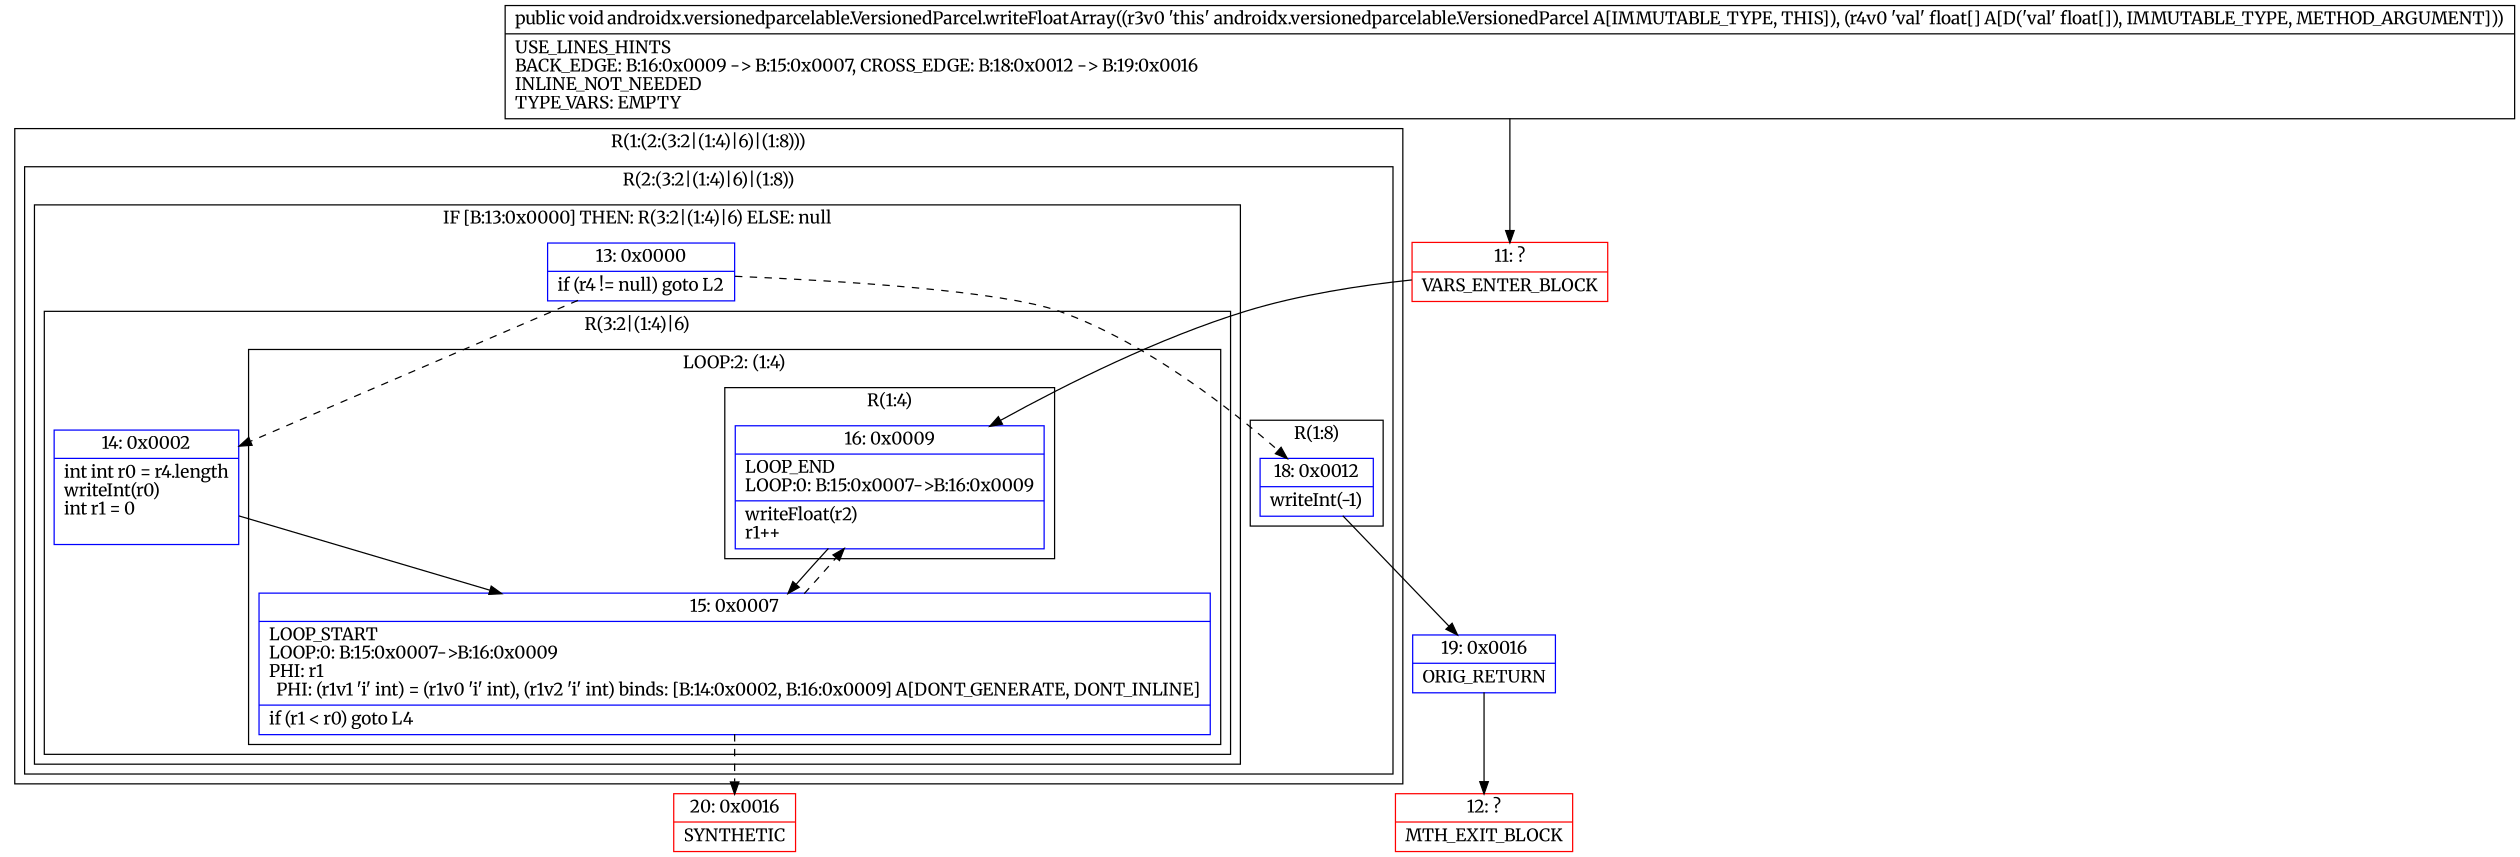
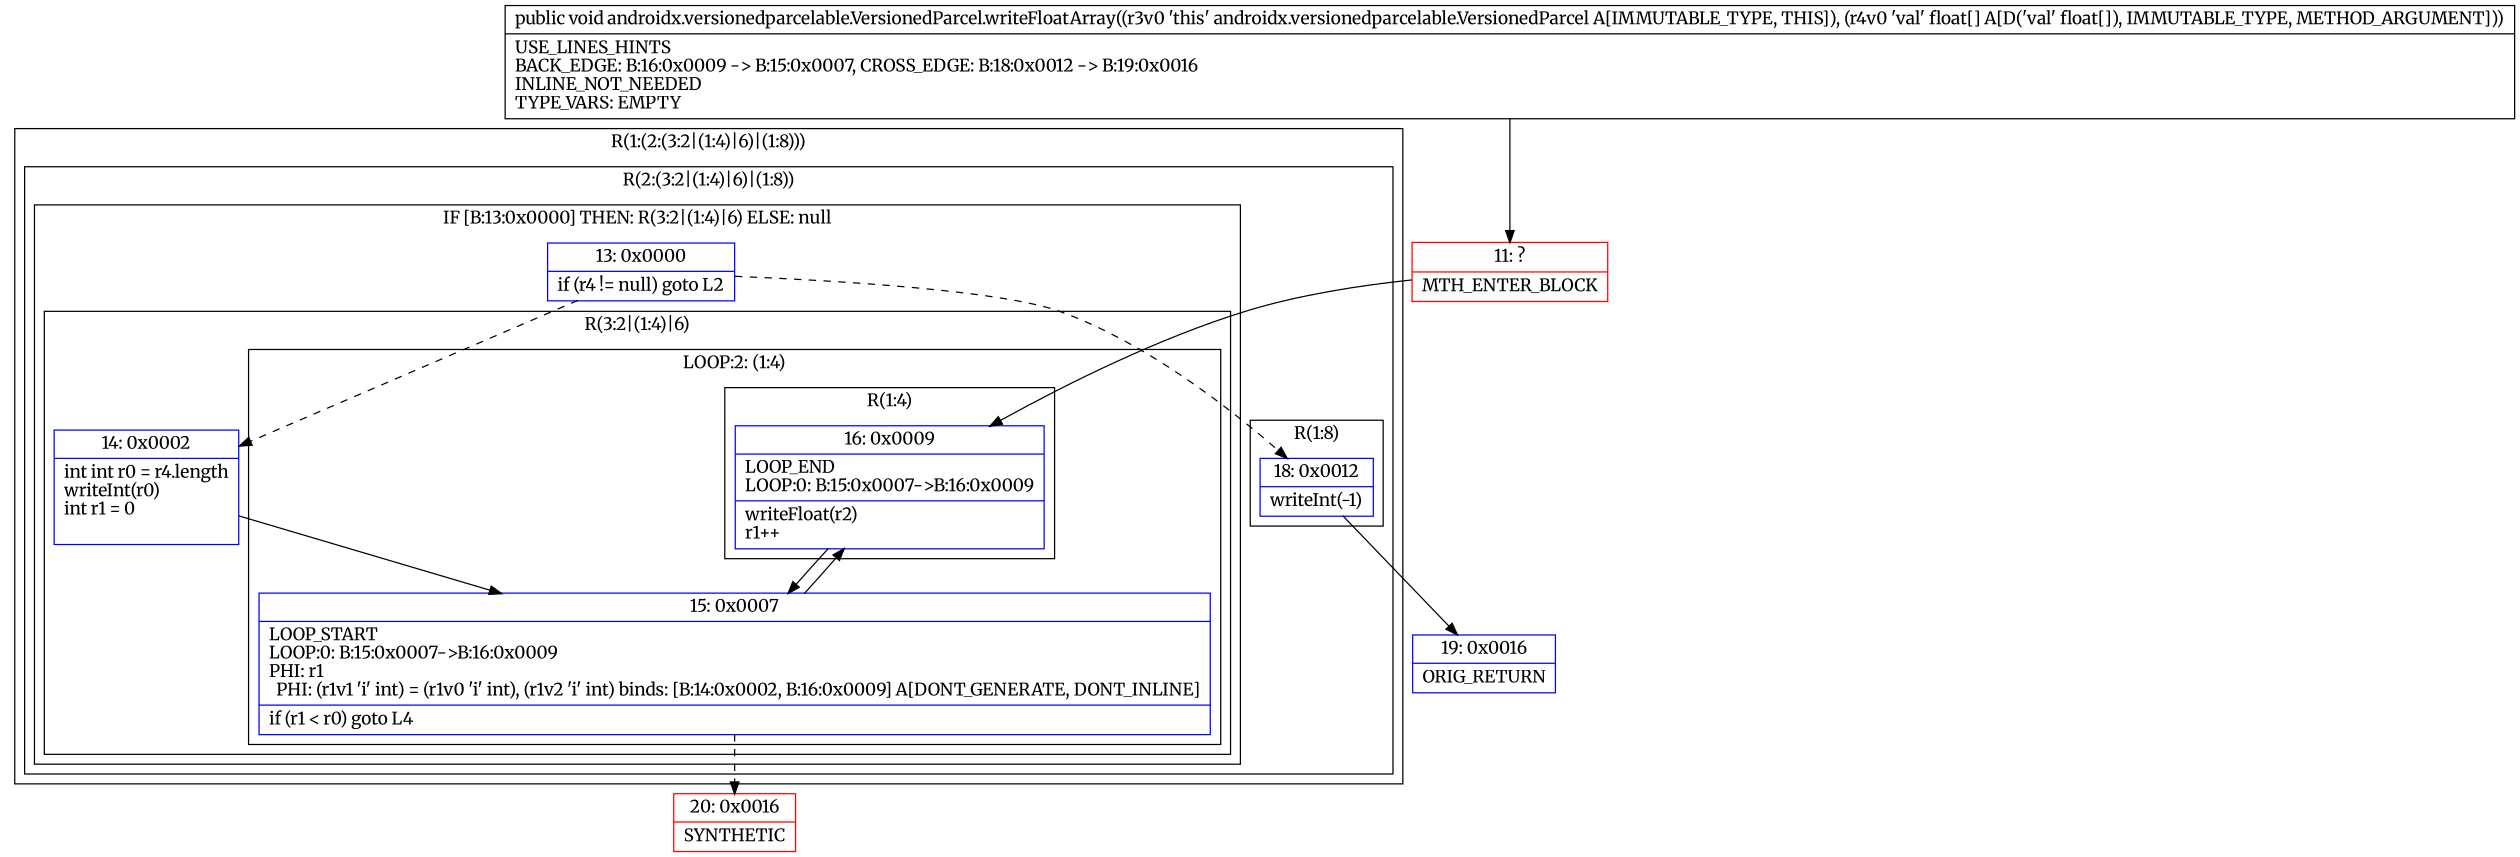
node "11: ?": text "VARS_ENTER_BLOCK" -> "MTH_ENTER_BLOCK"
edge "15: 0x0007" -> "16: 0x0009": style dashed -> solid
node "12: ?": removed
